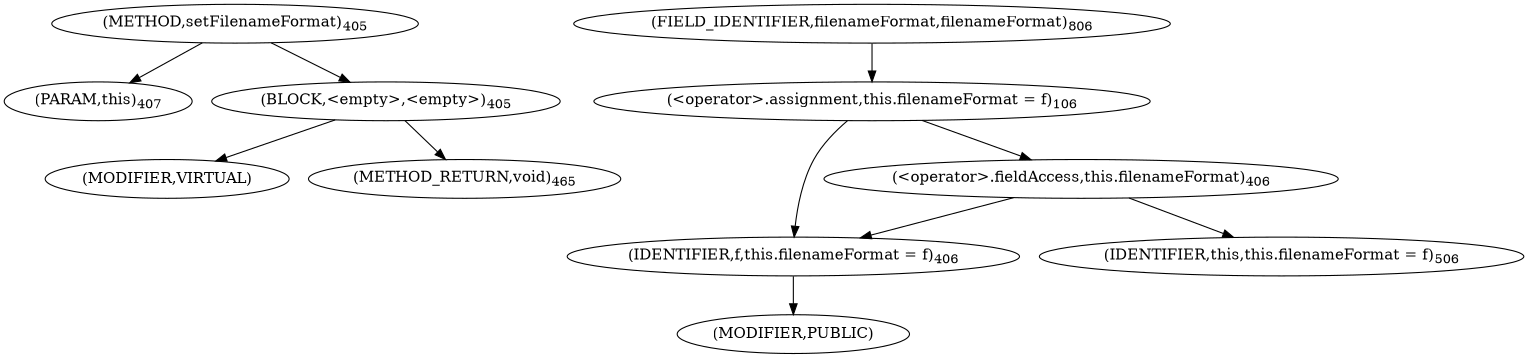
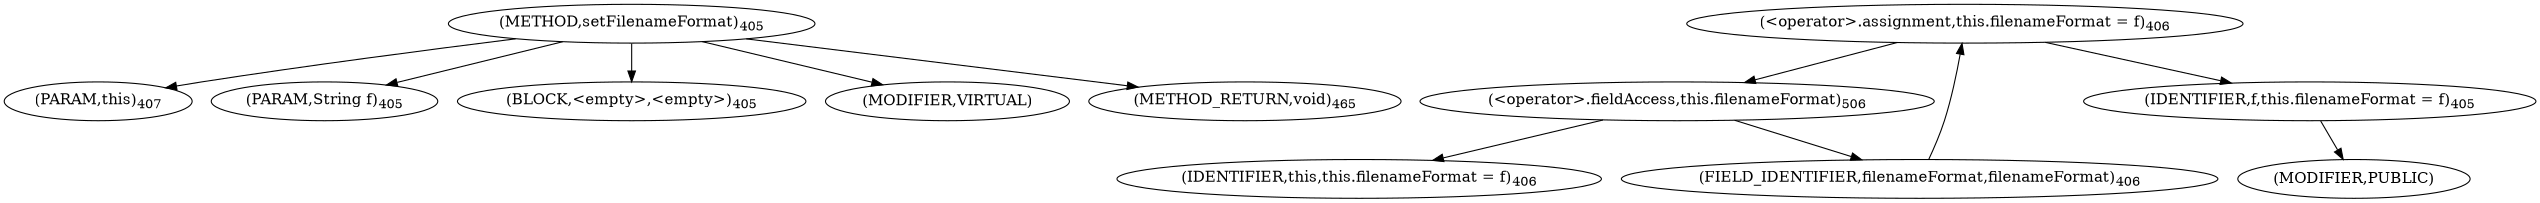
node "(FIELD_IDENTIFIER,filenameFormat,filenameFormat)": text "806" -> "406"
node "(<operator>.assignment,this.filenameFormat = f)": text "106" -> "406"
node "(PARAM,String f)": added
edge "(BLOCK,<empty>,<empty>)" -> "(METHOD_RETURN,void)": now "(METHOD,setFilenameFormat)" -> "(METHOD_RETURN,void)"
edge "(BLOCK,<empty>,<empty>)" -> "(MODIFIER,VIRTUAL)": now "(METHOD,setFilenameFormat)" -> "(MODIFIER,VIRTUAL)"
node "(<operator>.fieldAccess,this.filenameFormat)": text "406" -> "506"
edge "(<operator>.fieldAccess,this.filenameFormat)" -> "(IDENTIFIER,f,this.filenameFormat = f)": now "(<operator>.fieldAccess,this.filenameFormat)" -> "(FIELD_IDENTIFIER,filenameFormat,filenameFormat)"
node "(IDENTIFIER,f,this.filenameFormat = f)": text "406" -> "405"
node "(IDENTIFIER,this,this.filenameFormat = f)": text "506" -> "406"
